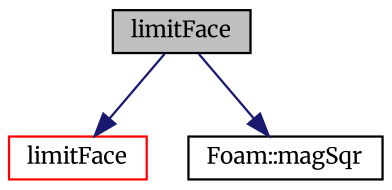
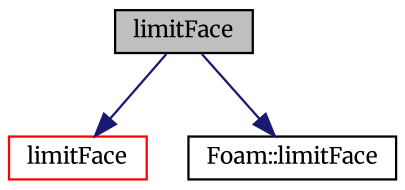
node "Foam::magSqr": label "Foam::magSqr" -> "Foam::limitFace"
